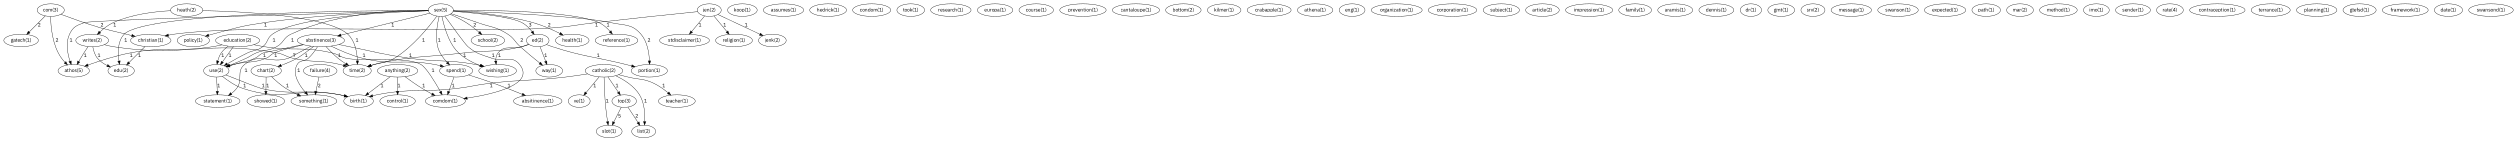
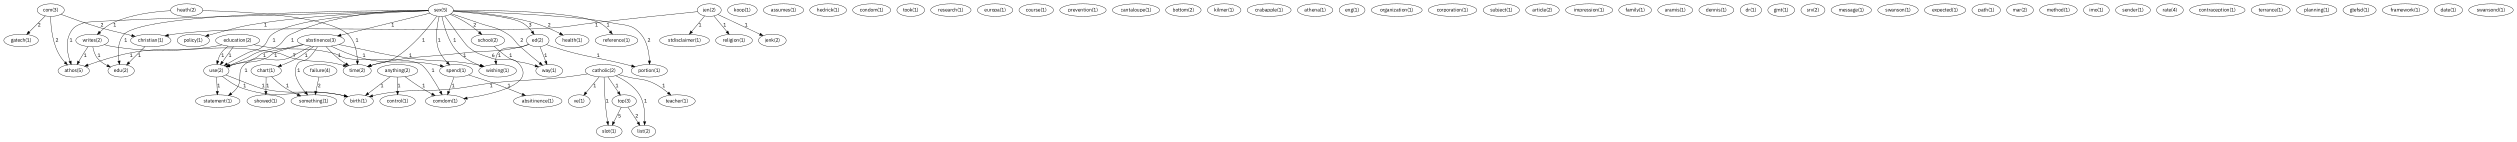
edge "sex(5)" -> "comdom(1)": label "1" -> "6"
edge "school(2)" -> "way(1)": added, label "1"
node "chart(2)": label "chart(2)" -> "chart(1)"
